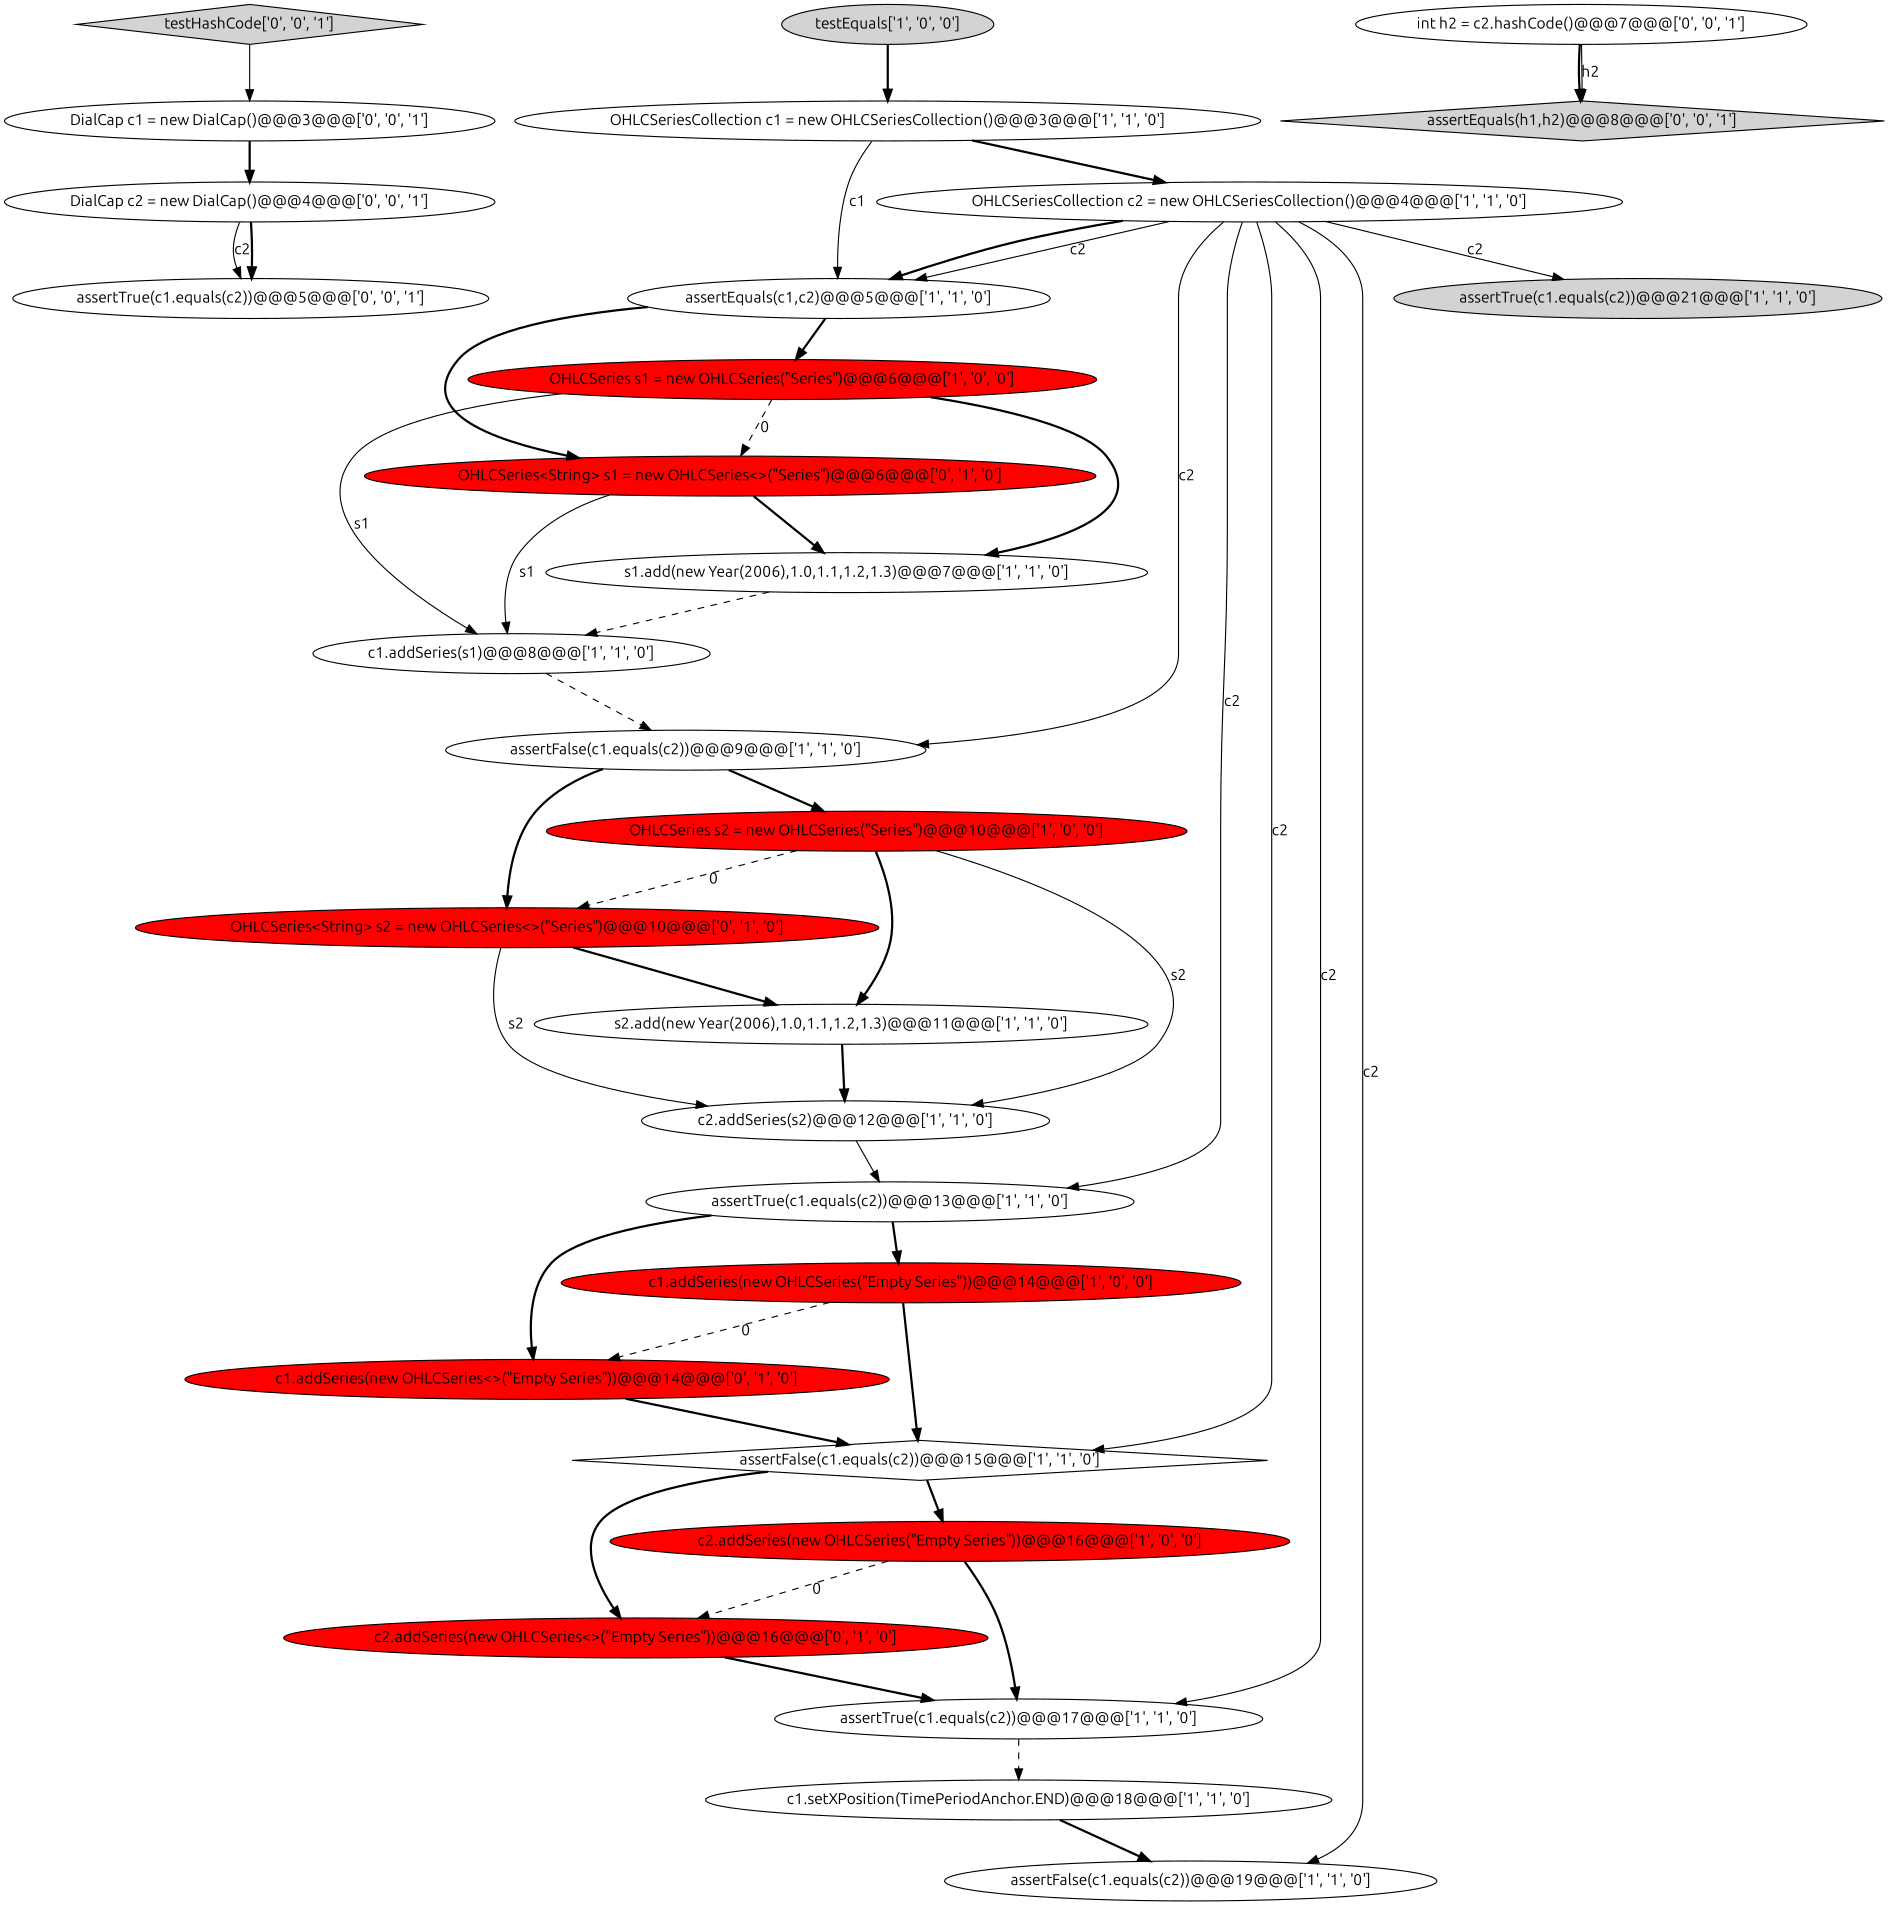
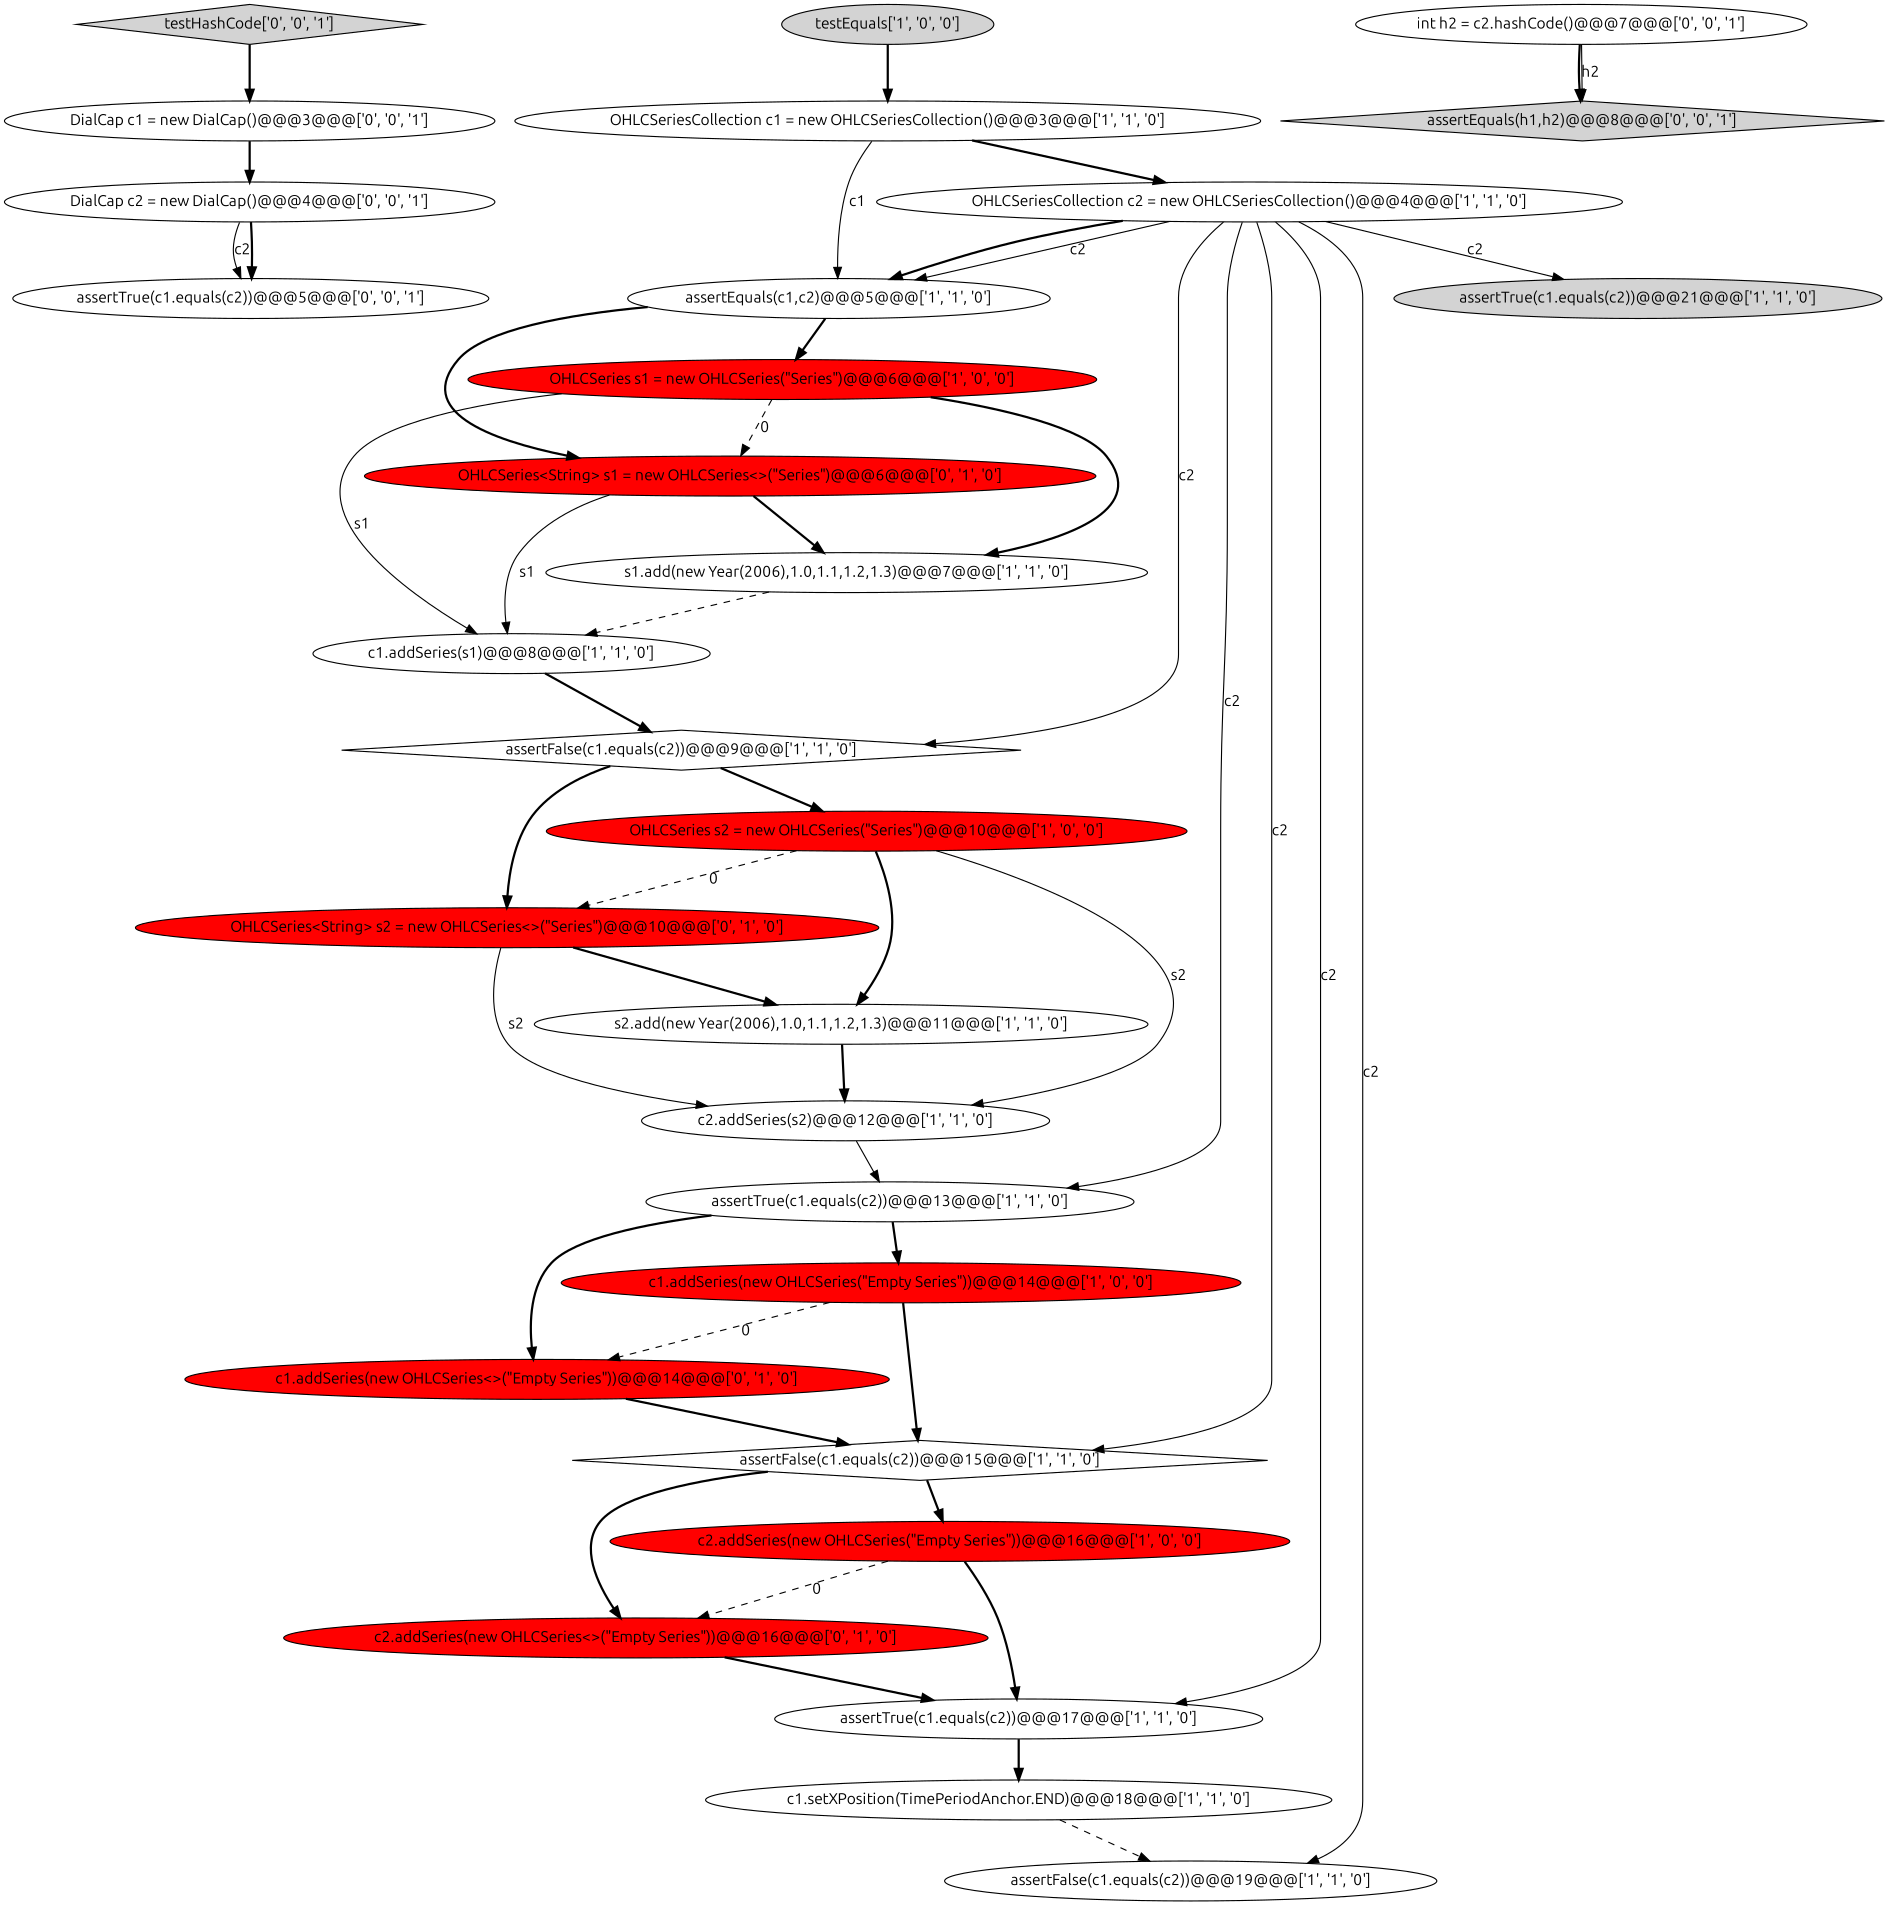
edge "testHashCode['0', '0', '1']" -> "DialCap c1 = new DialCap()@@@3@@@['0', '0', '1']": style solid -> bold
edge "c1.addSeries(s1)@@@8@@@['1', '1', '0']" -> "assertFalse(c1.equals(c2))@@@9@@@['1', '1', '0']": style dashed -> bold
node "assertFalse(c1.equals(c2))@@@9@@@['1', '1', '0']": shape ellipse -> diamond
edge "assertTrue(c1.equals(c2))@@@17@@@['1', '1', '0']" -> "c1.setXPosition(TimePeriodAnchor.END)@@@18@@@['1', '1', '0']": style dashed -> bold
edge "c1.setXPosition(TimePeriodAnchor.END)@@@18@@@['1', '1', '0']" -> "assertFalse(c1.equals(c2))@@@19@@@['1', '1', '0']": style bold -> dashed
